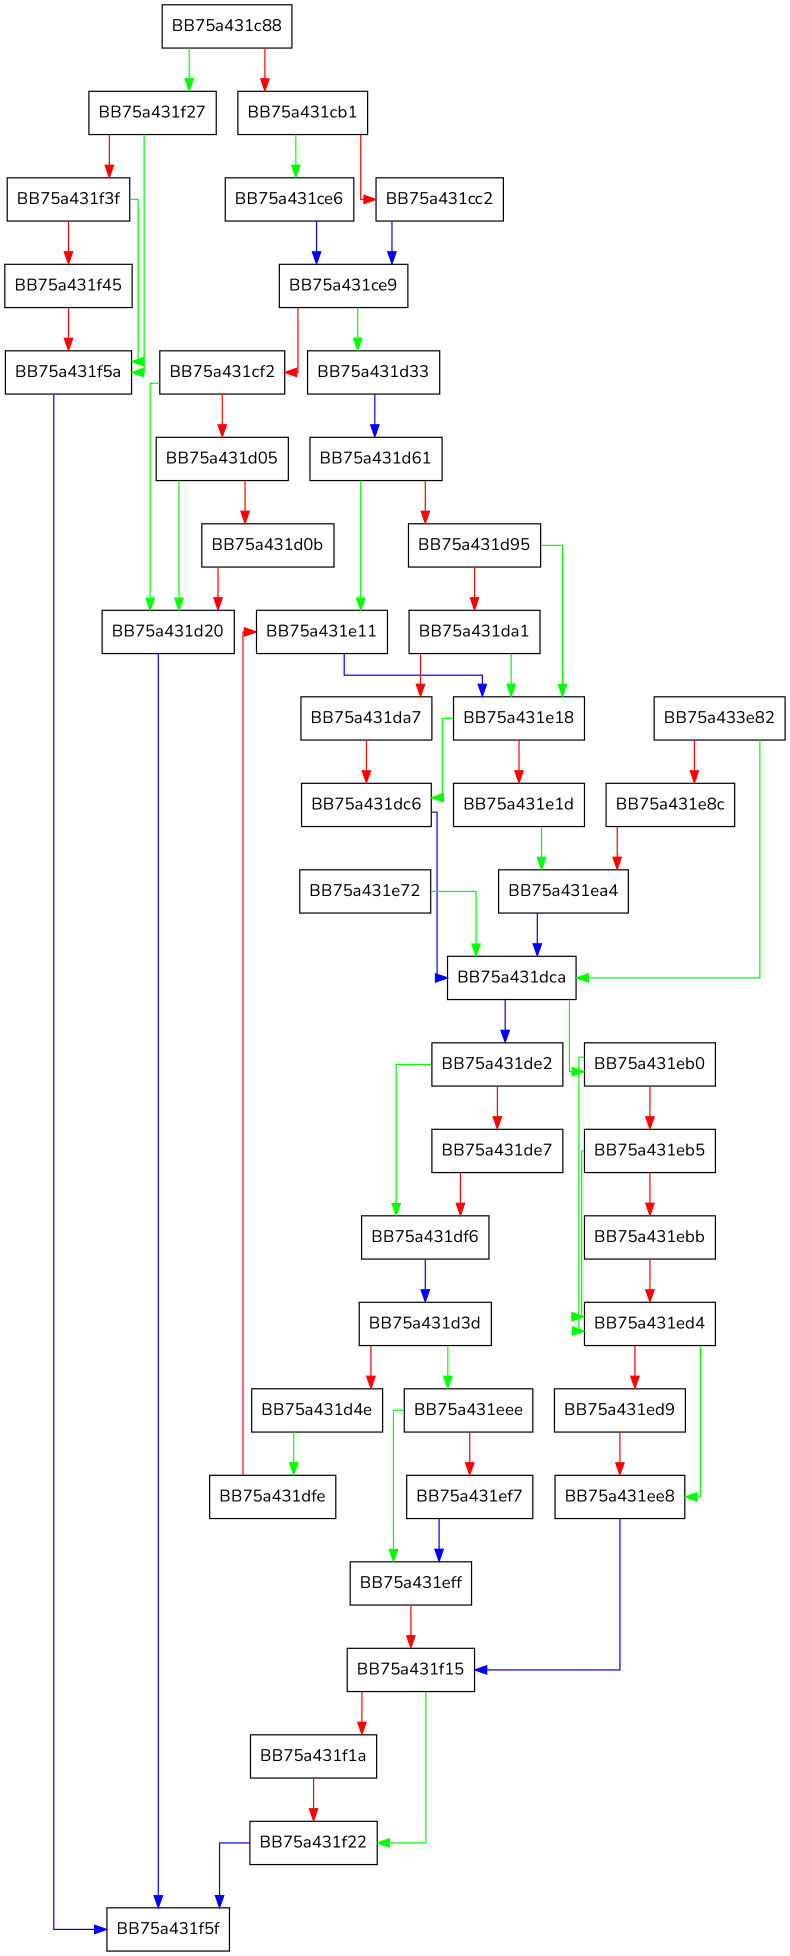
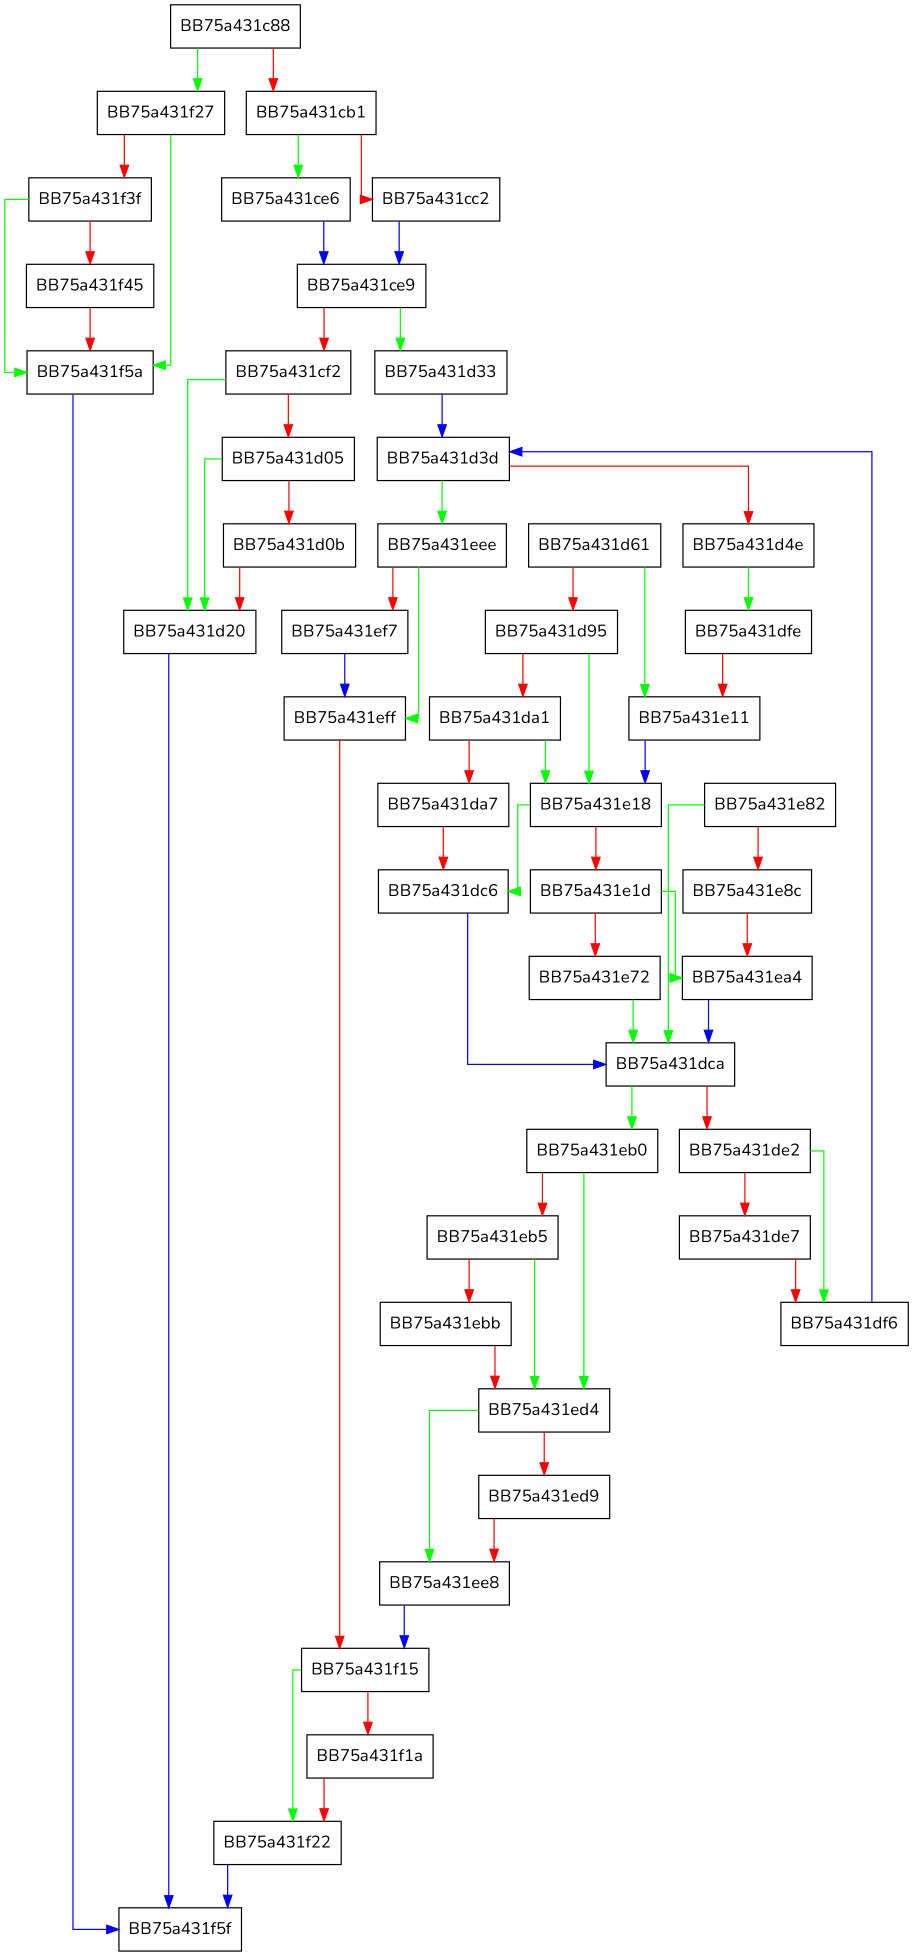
edge "BB75a431d33" -> "BB75a431d61": now "BB75a431d33" -> "BB75a431d3d"
node "BB75a433e82": label "BB75a433e82" -> "BB75a431e82"
edge "BB75a431e1d" -> "BB75a431e72": added
edge "BB75a431dca" -> "BB75a431de2": color blue -> red
